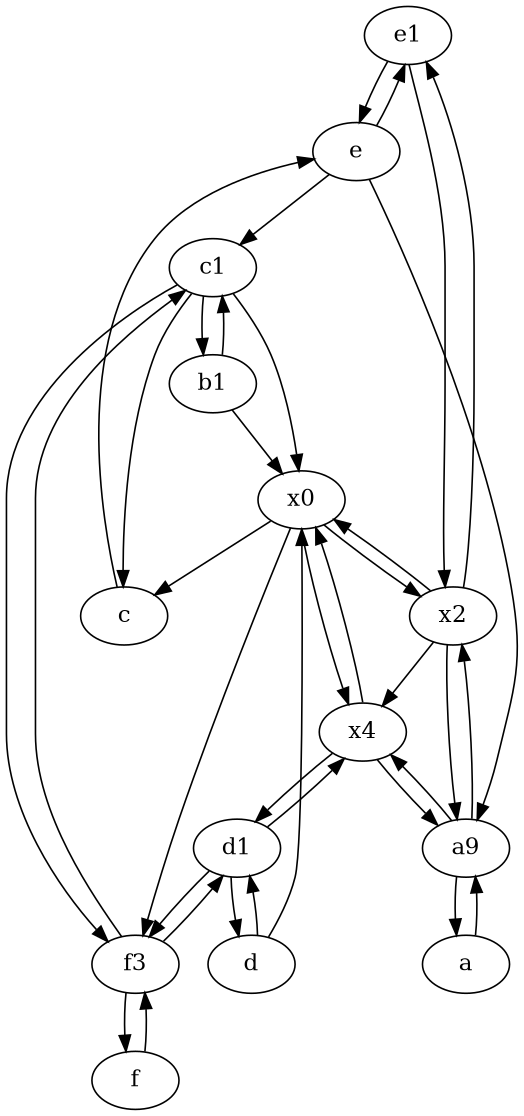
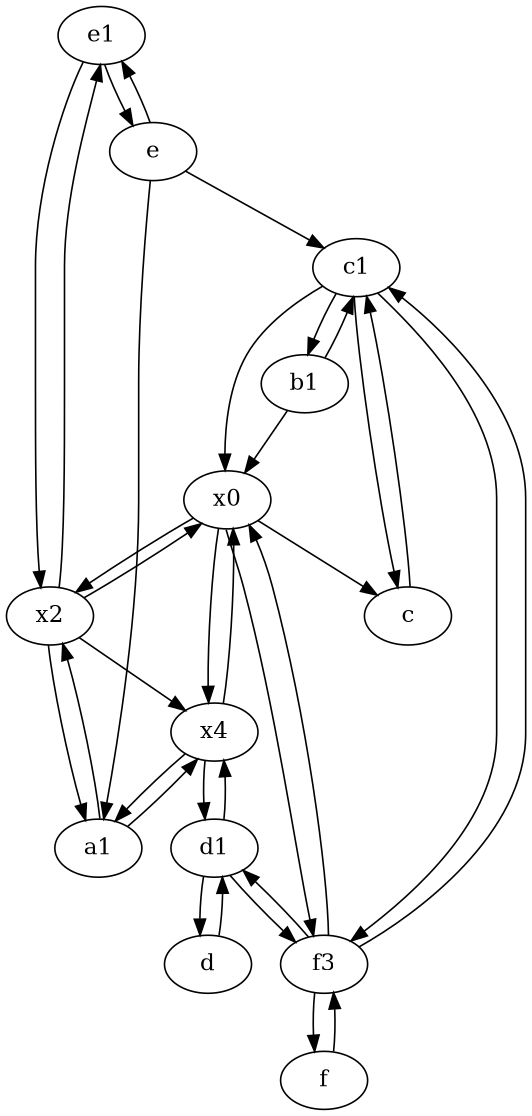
edge "c" -> "e": now "c" -> "c1"
edge "d" -> "x0": now "f3" -> "x0"
node "a9": label "a9" -> "a1"
node "a": removed
